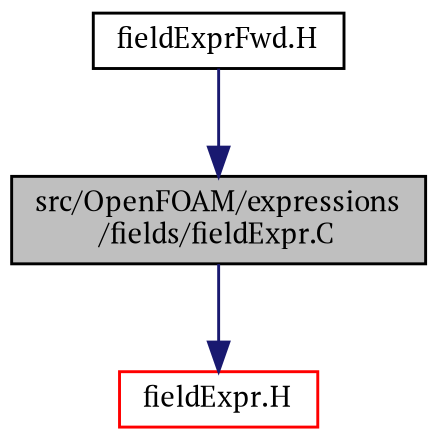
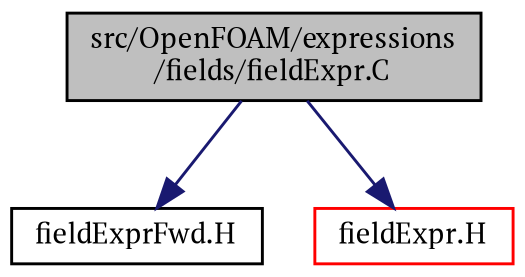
edge "fieldExprFwd.H" -> "src/OpenFOAM/expressions /fields/fieldExpr.C": reversed
